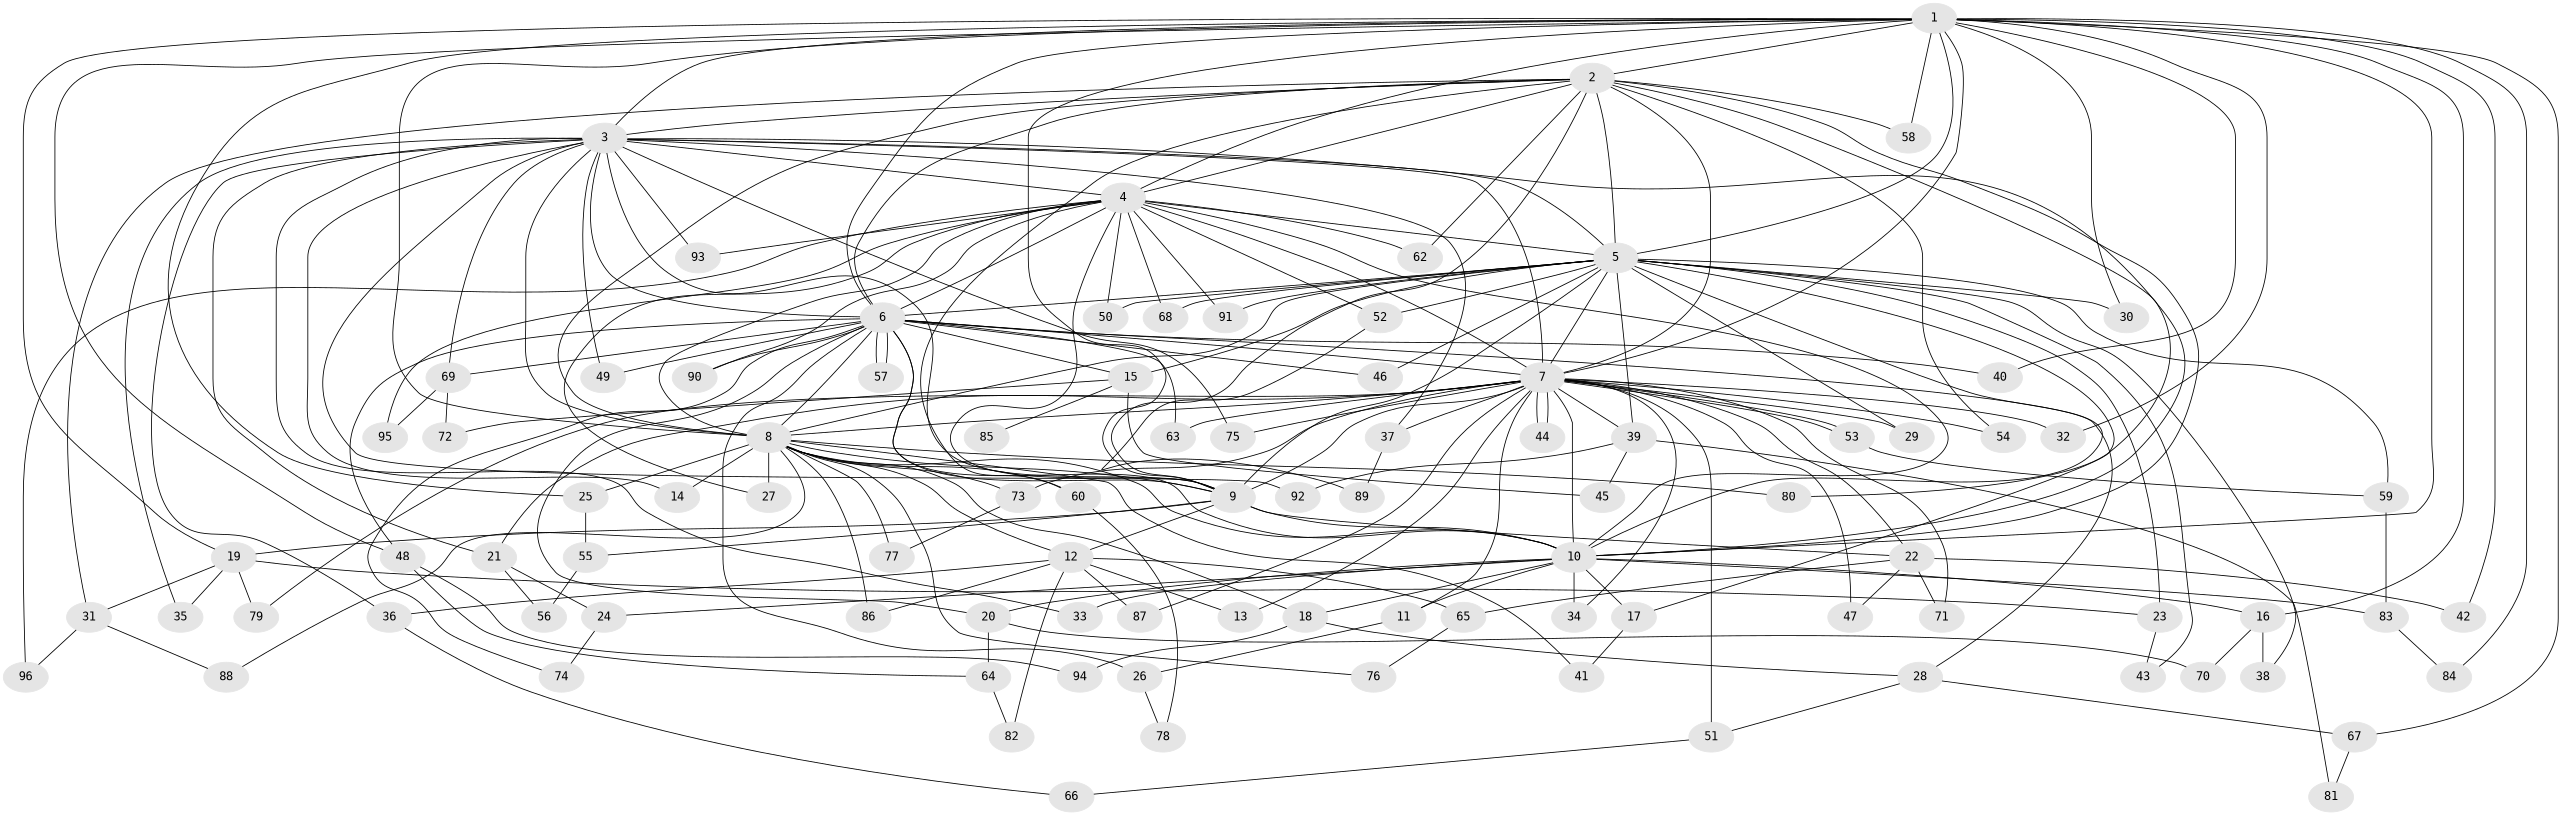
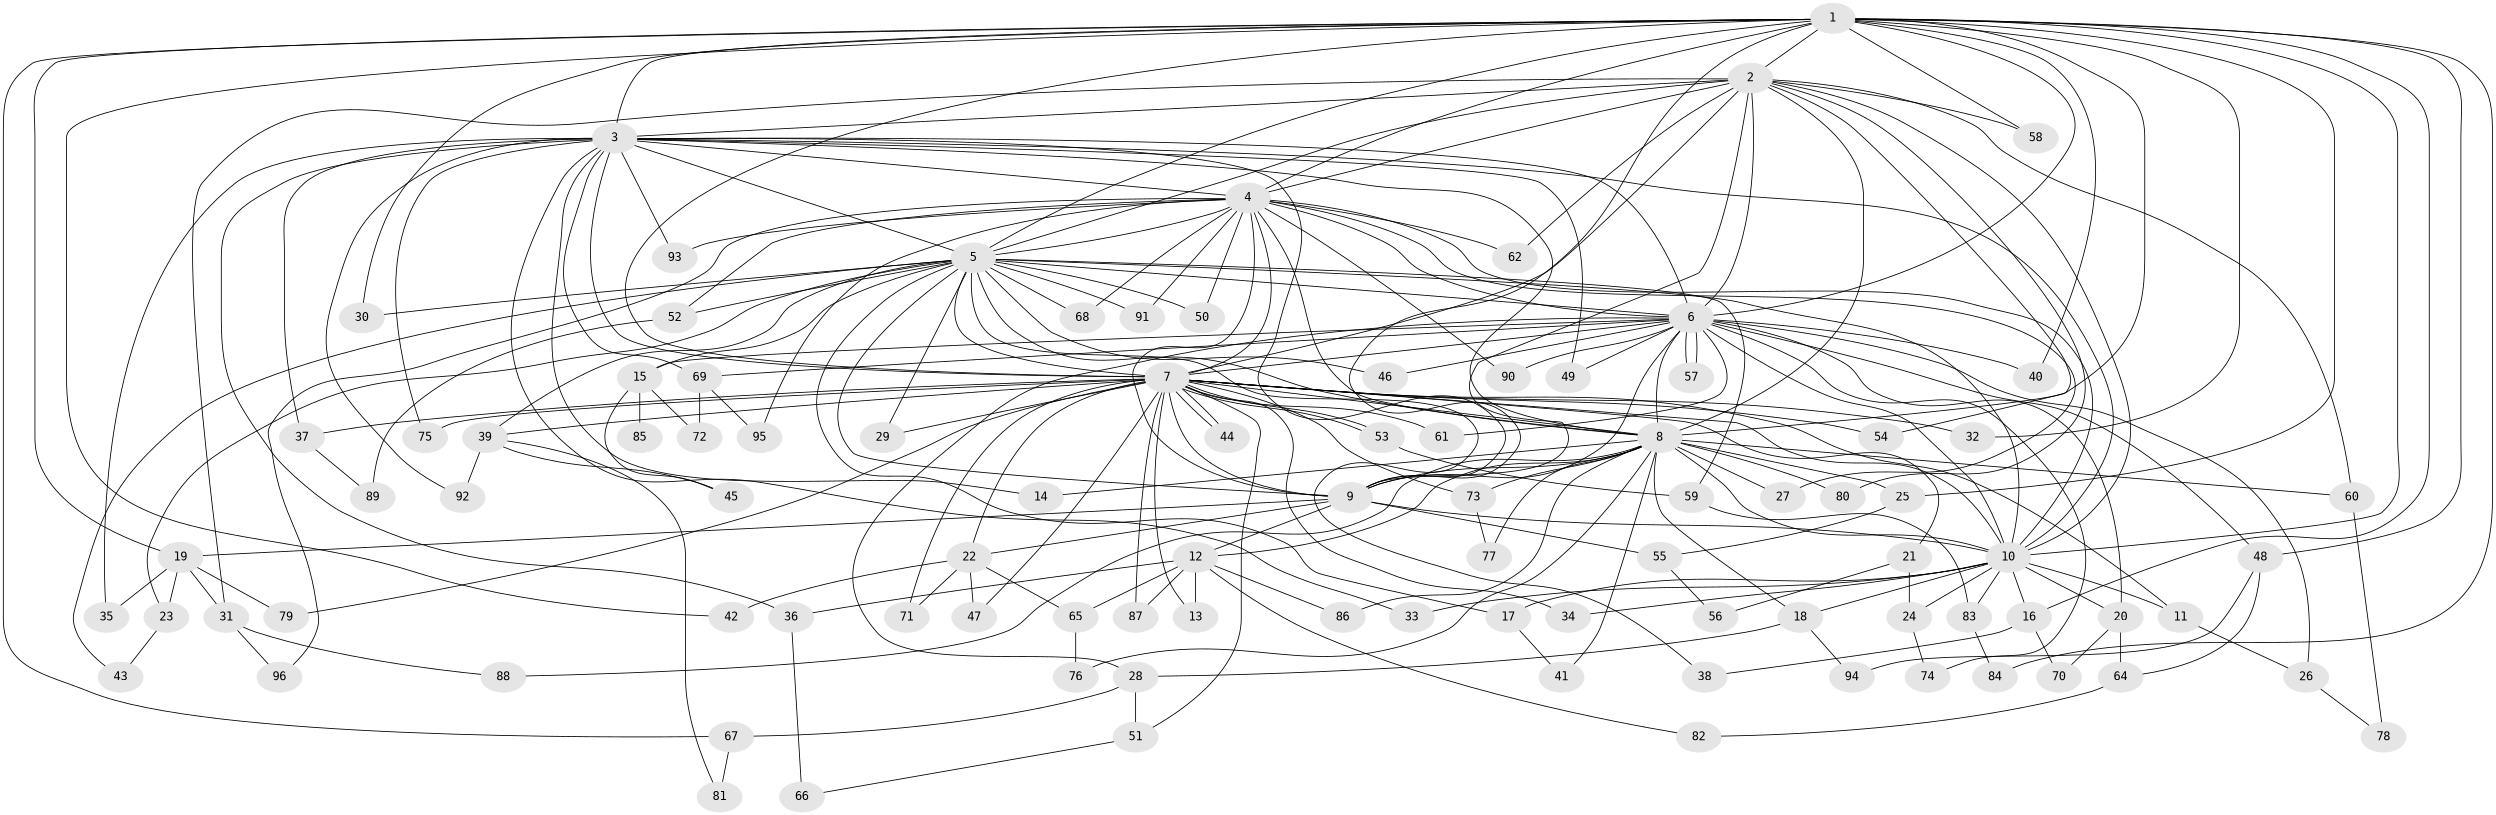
edge "3" -- "21": removed
node "63": label "63" -> "61"
